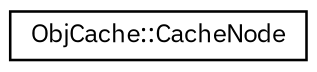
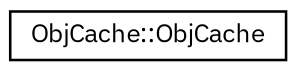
node "ObjCache::CacheNode": label "ObjCache::CacheNode" -> "ObjCache::ObjCache"
